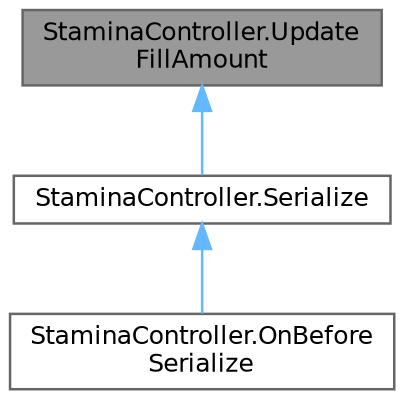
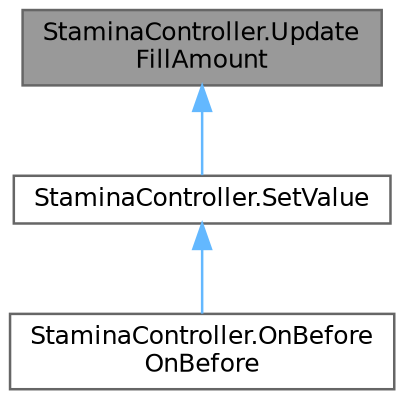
node "StaminaController.Serialize": label "StaminaController.Serialize" -> "StaminaController.SetValue"
node "StaminaController.OnBefore Serialize": label "StaminaController.OnBefore Serialize" -> "StaminaController.OnBefore OnBefore"
